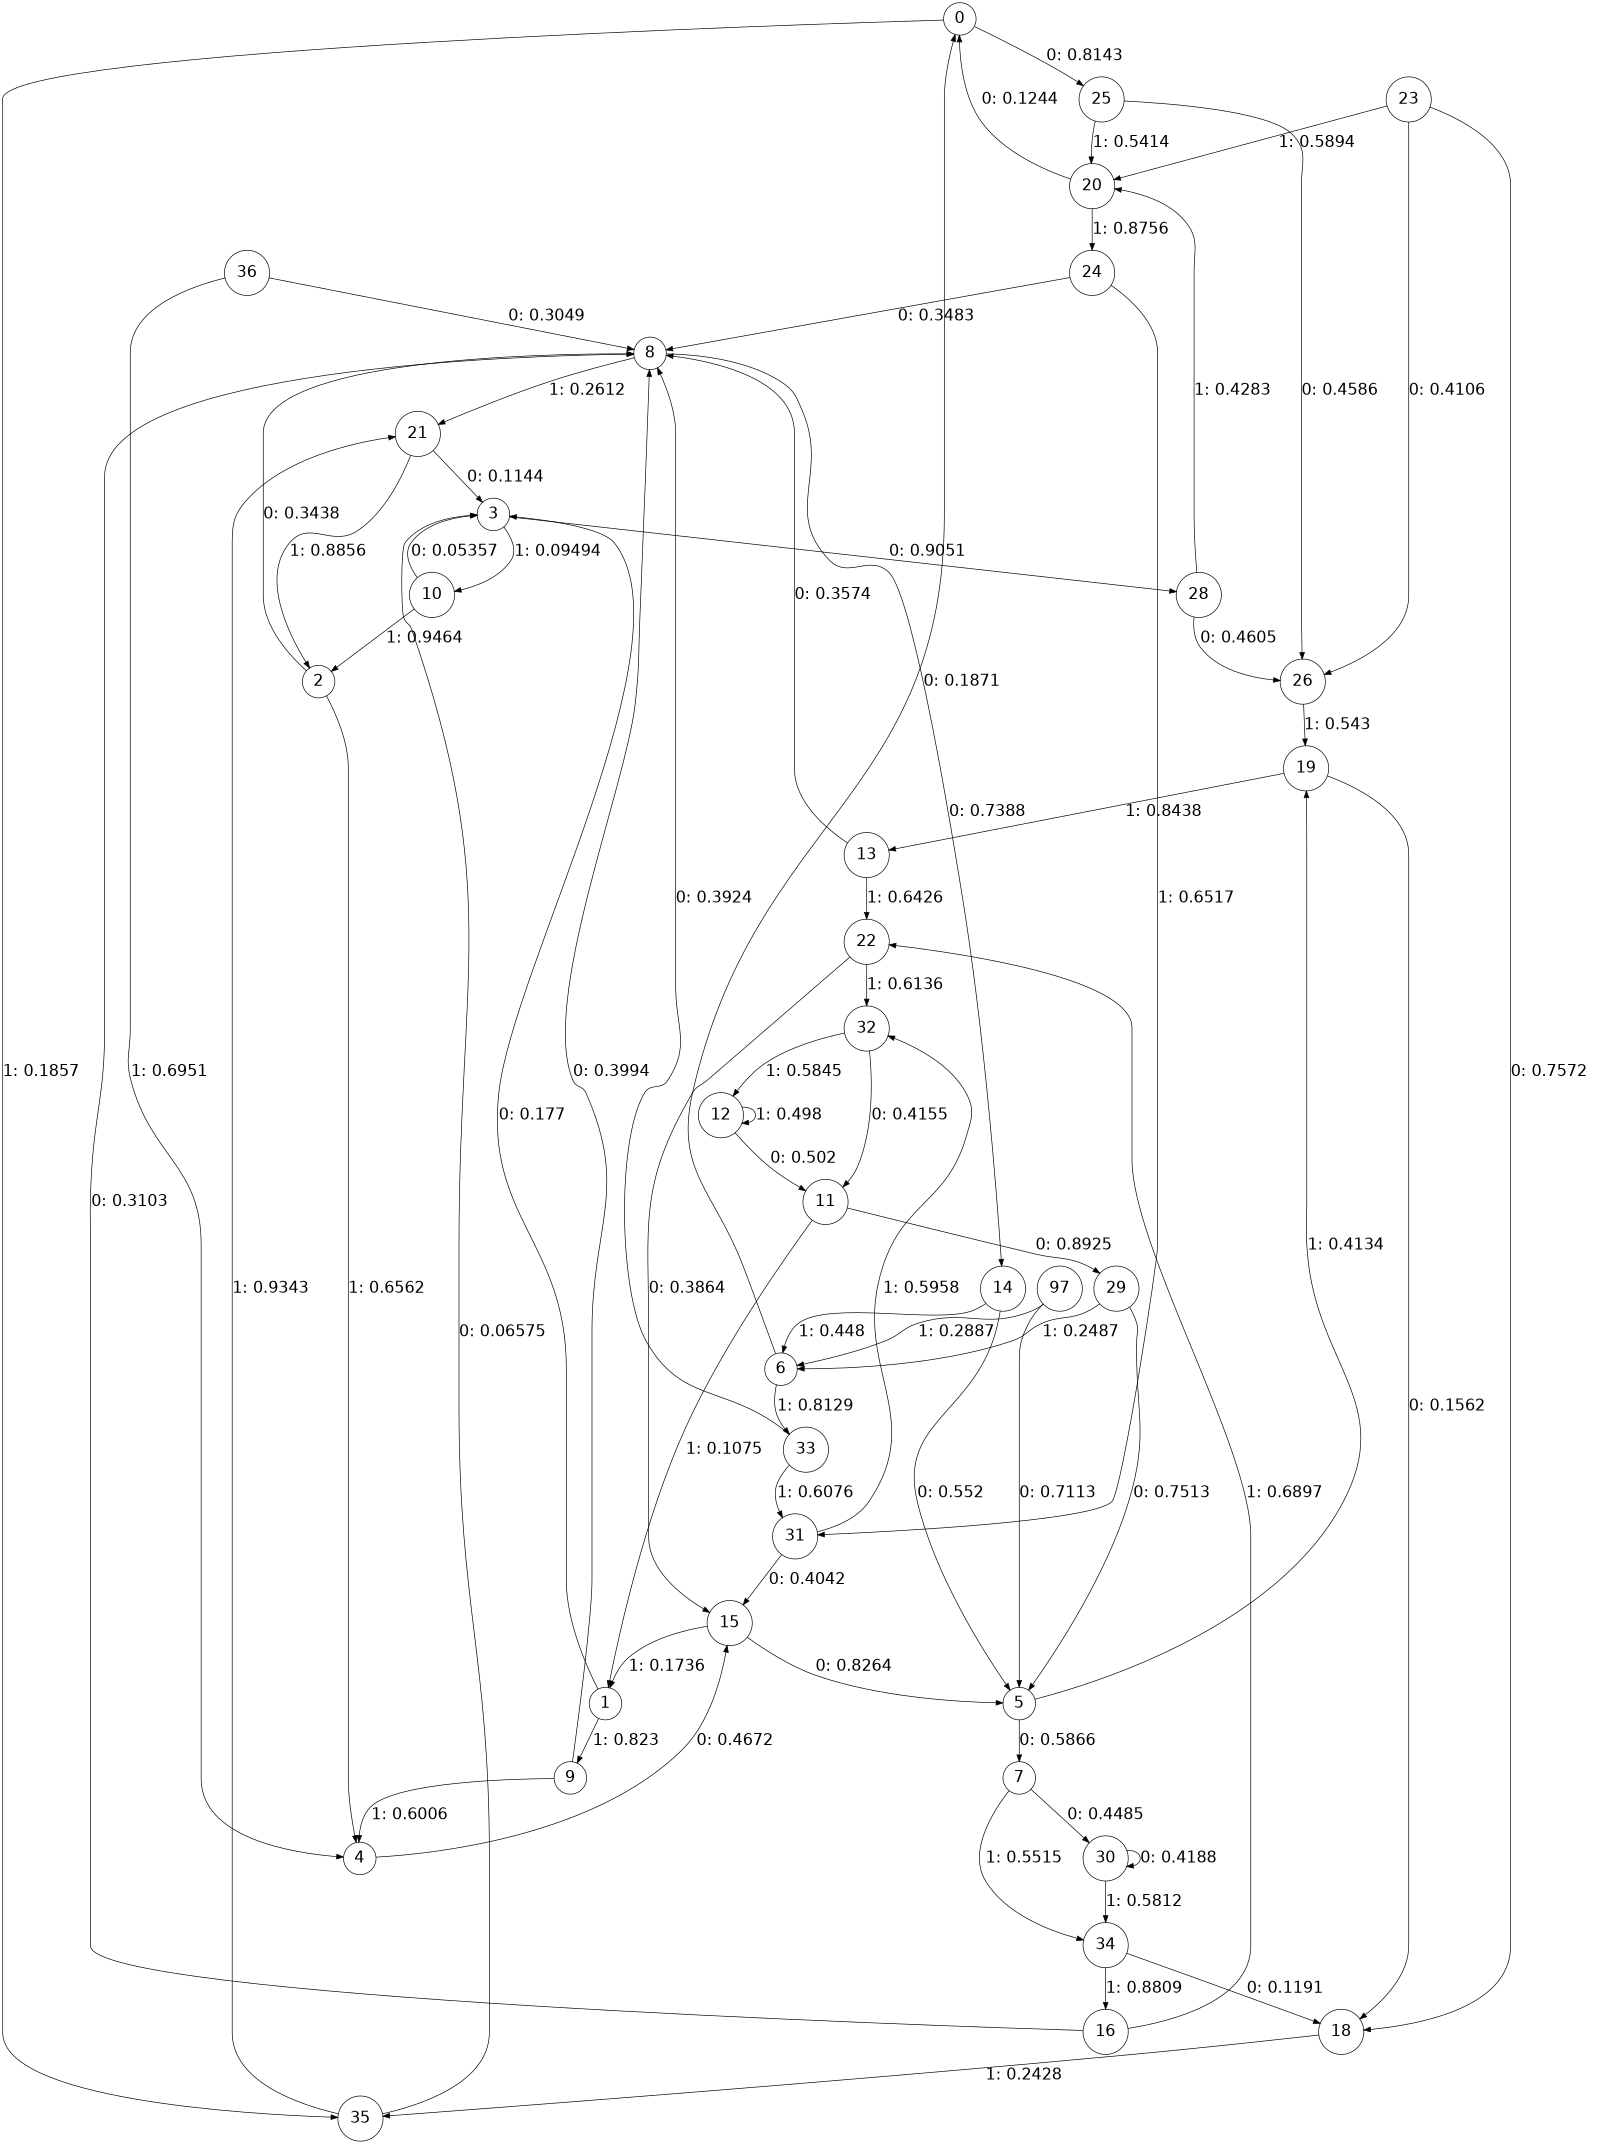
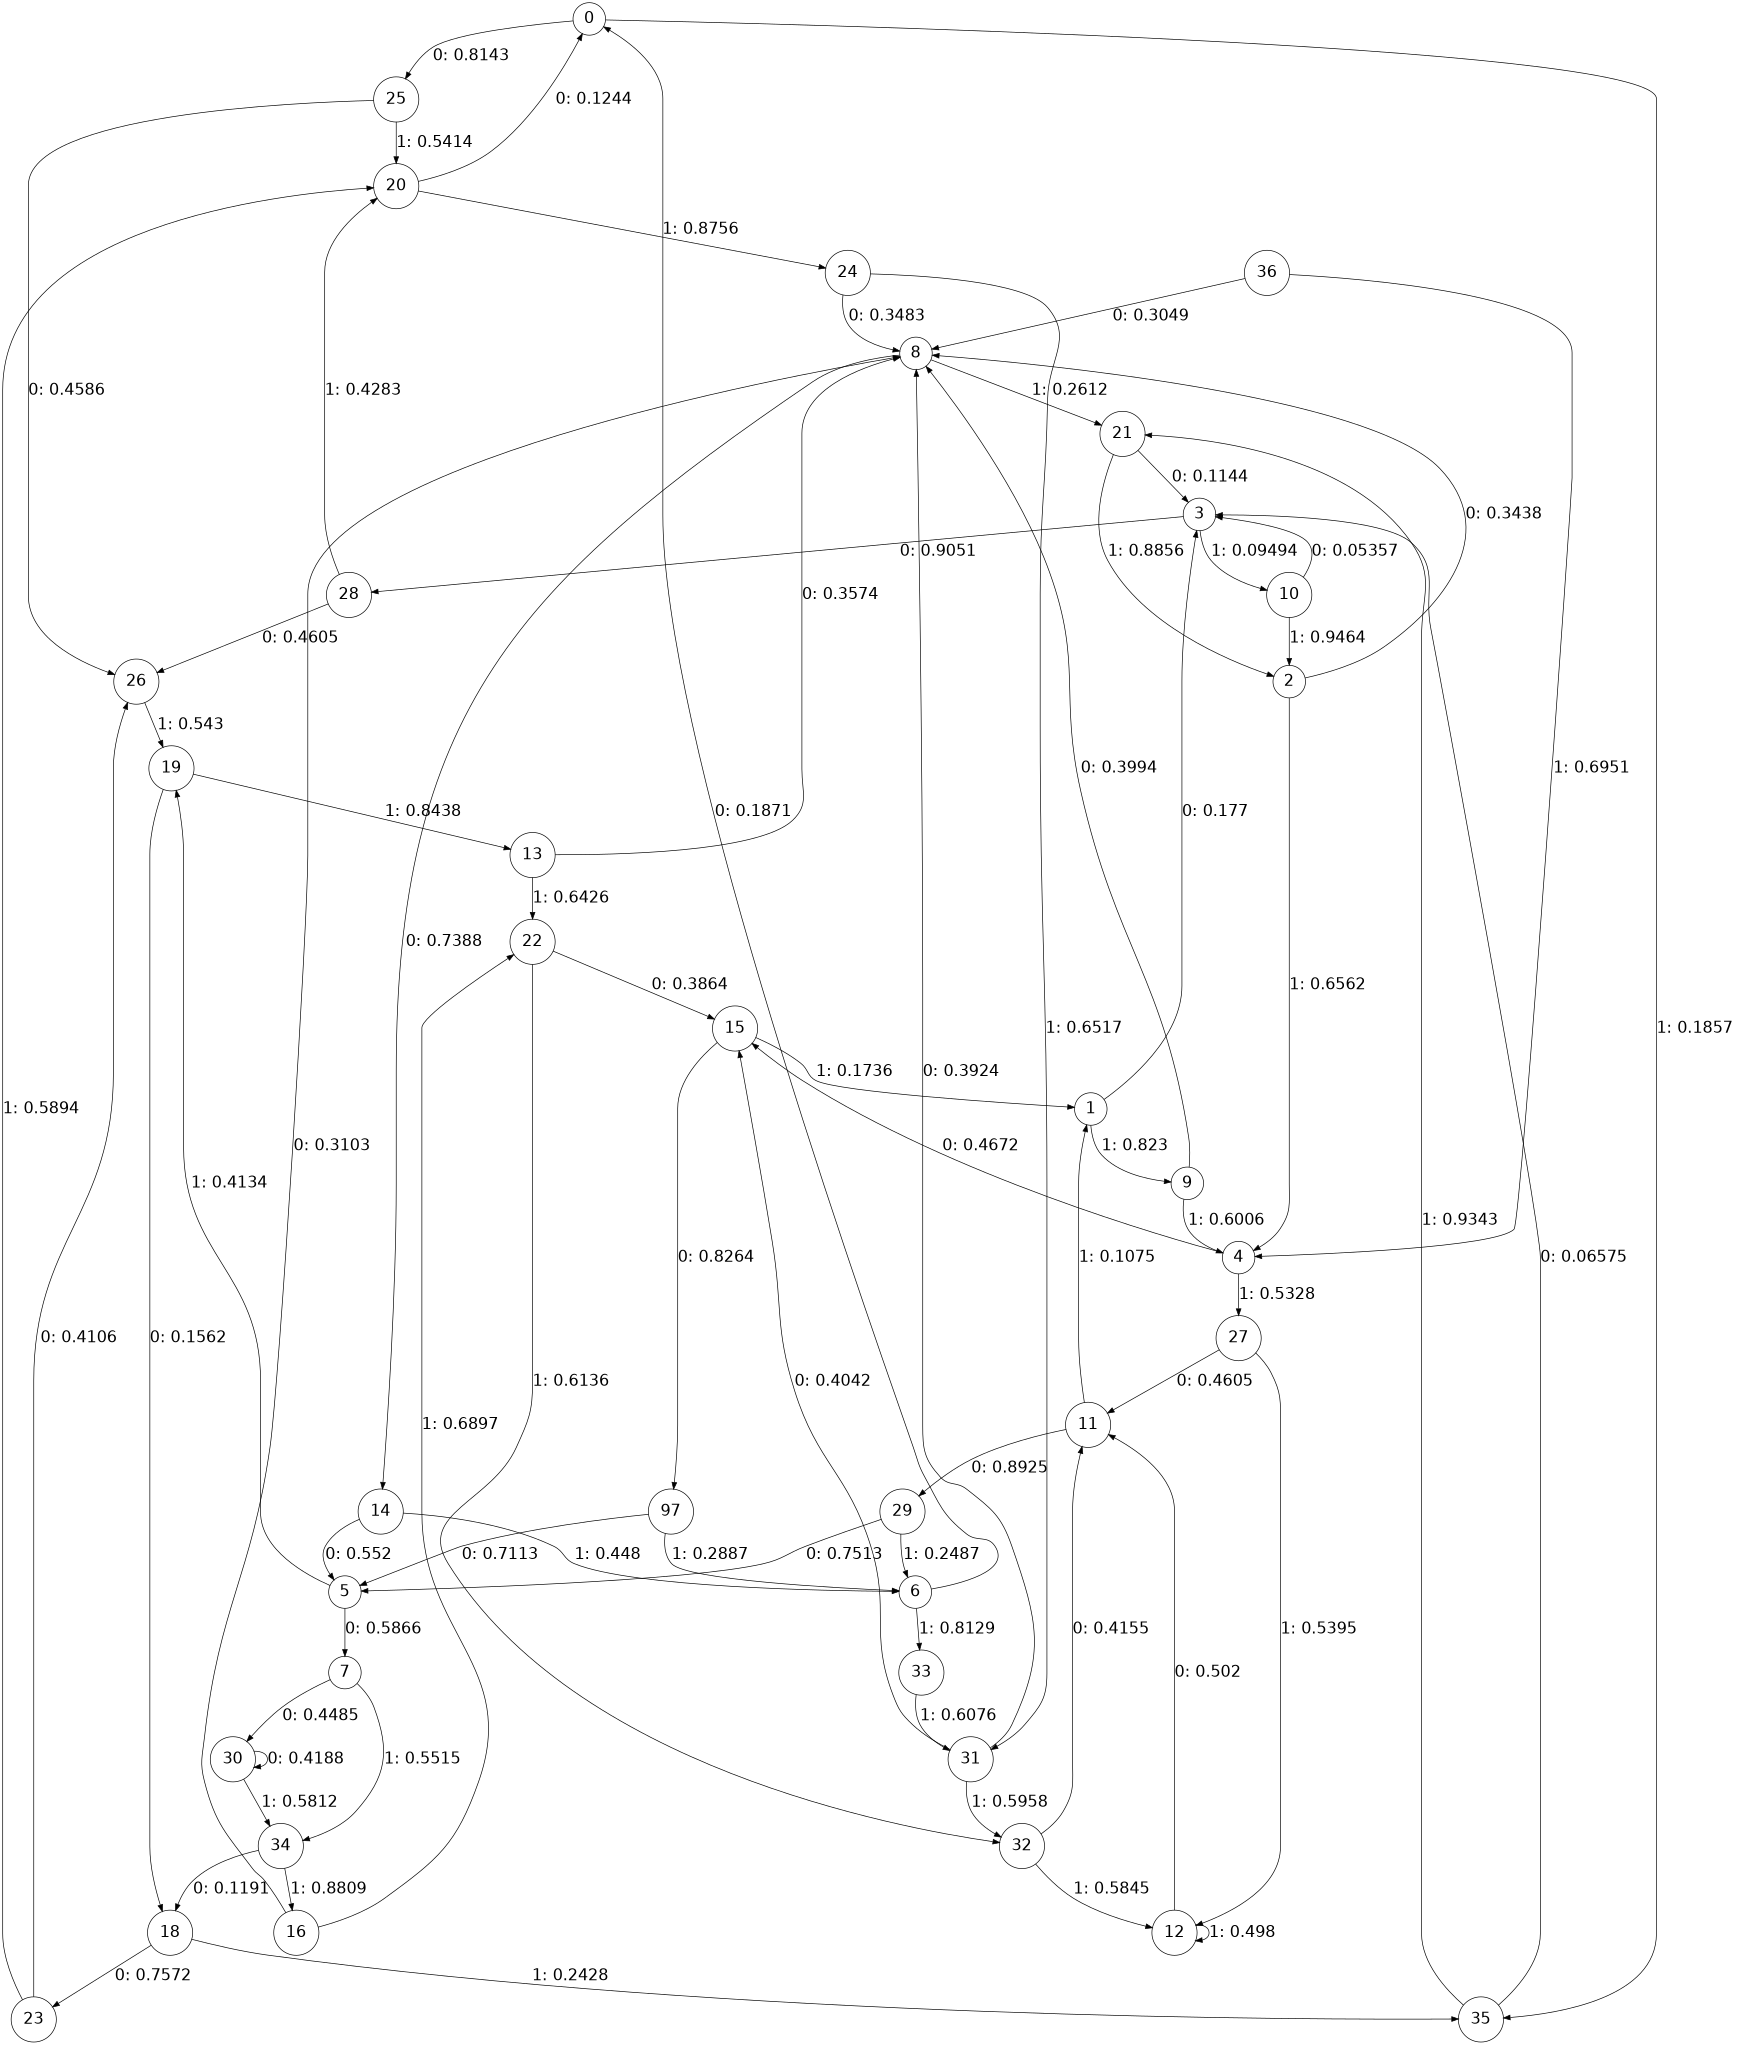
edge "33" -> "8": now "31" -> "8"
edge "23" -> "18": reversed
node "27": added
edge "15" -> "5": now "15" -> "97"
